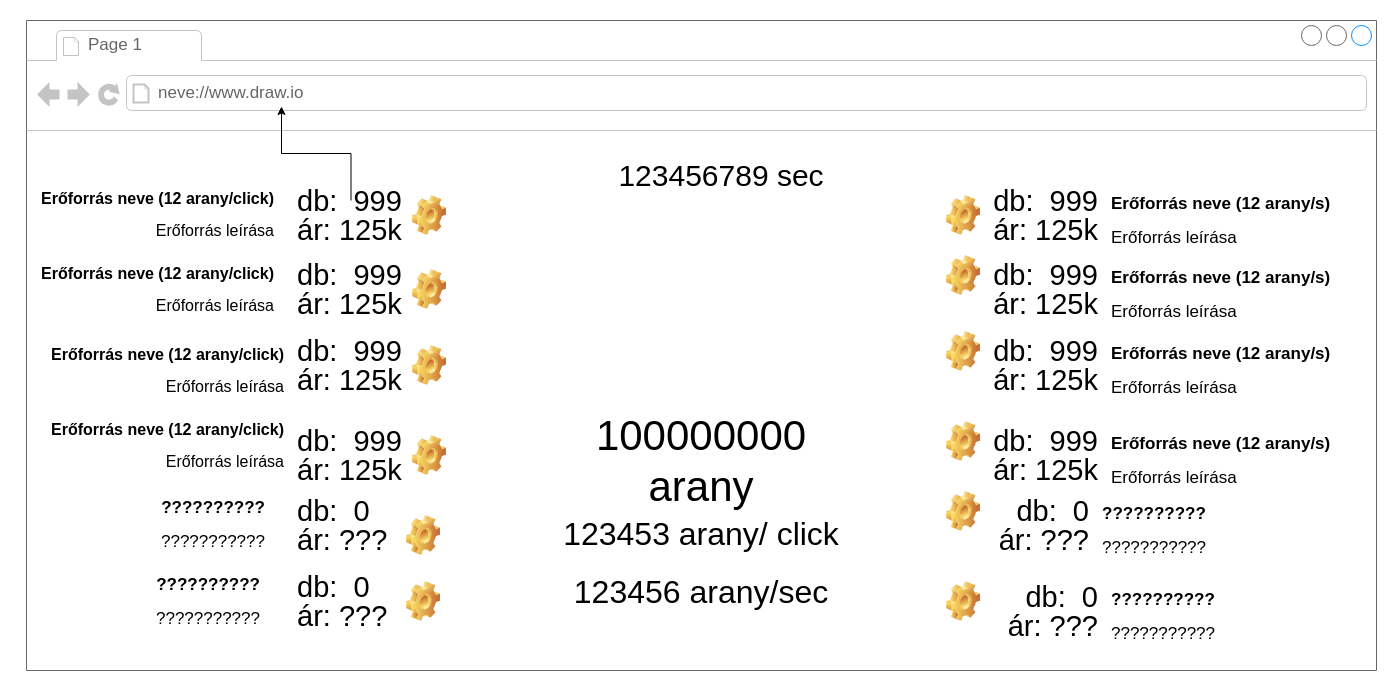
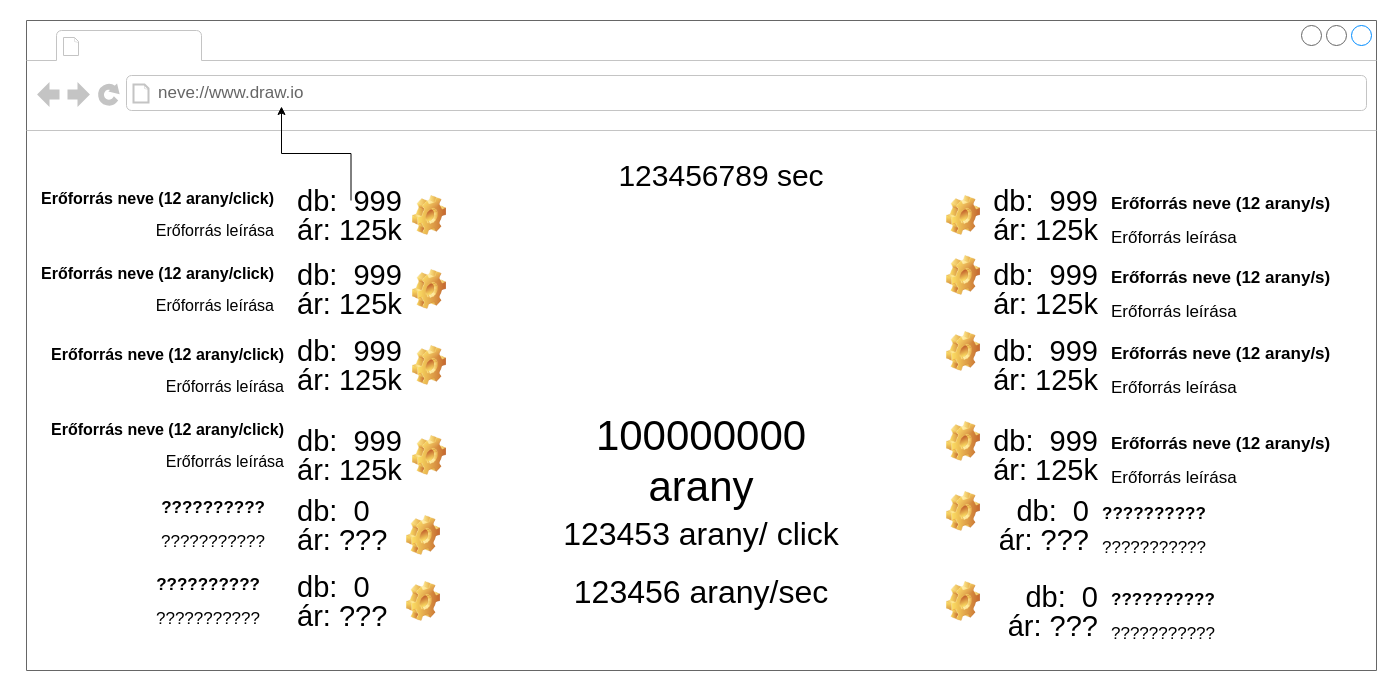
node "Page 1": removed
